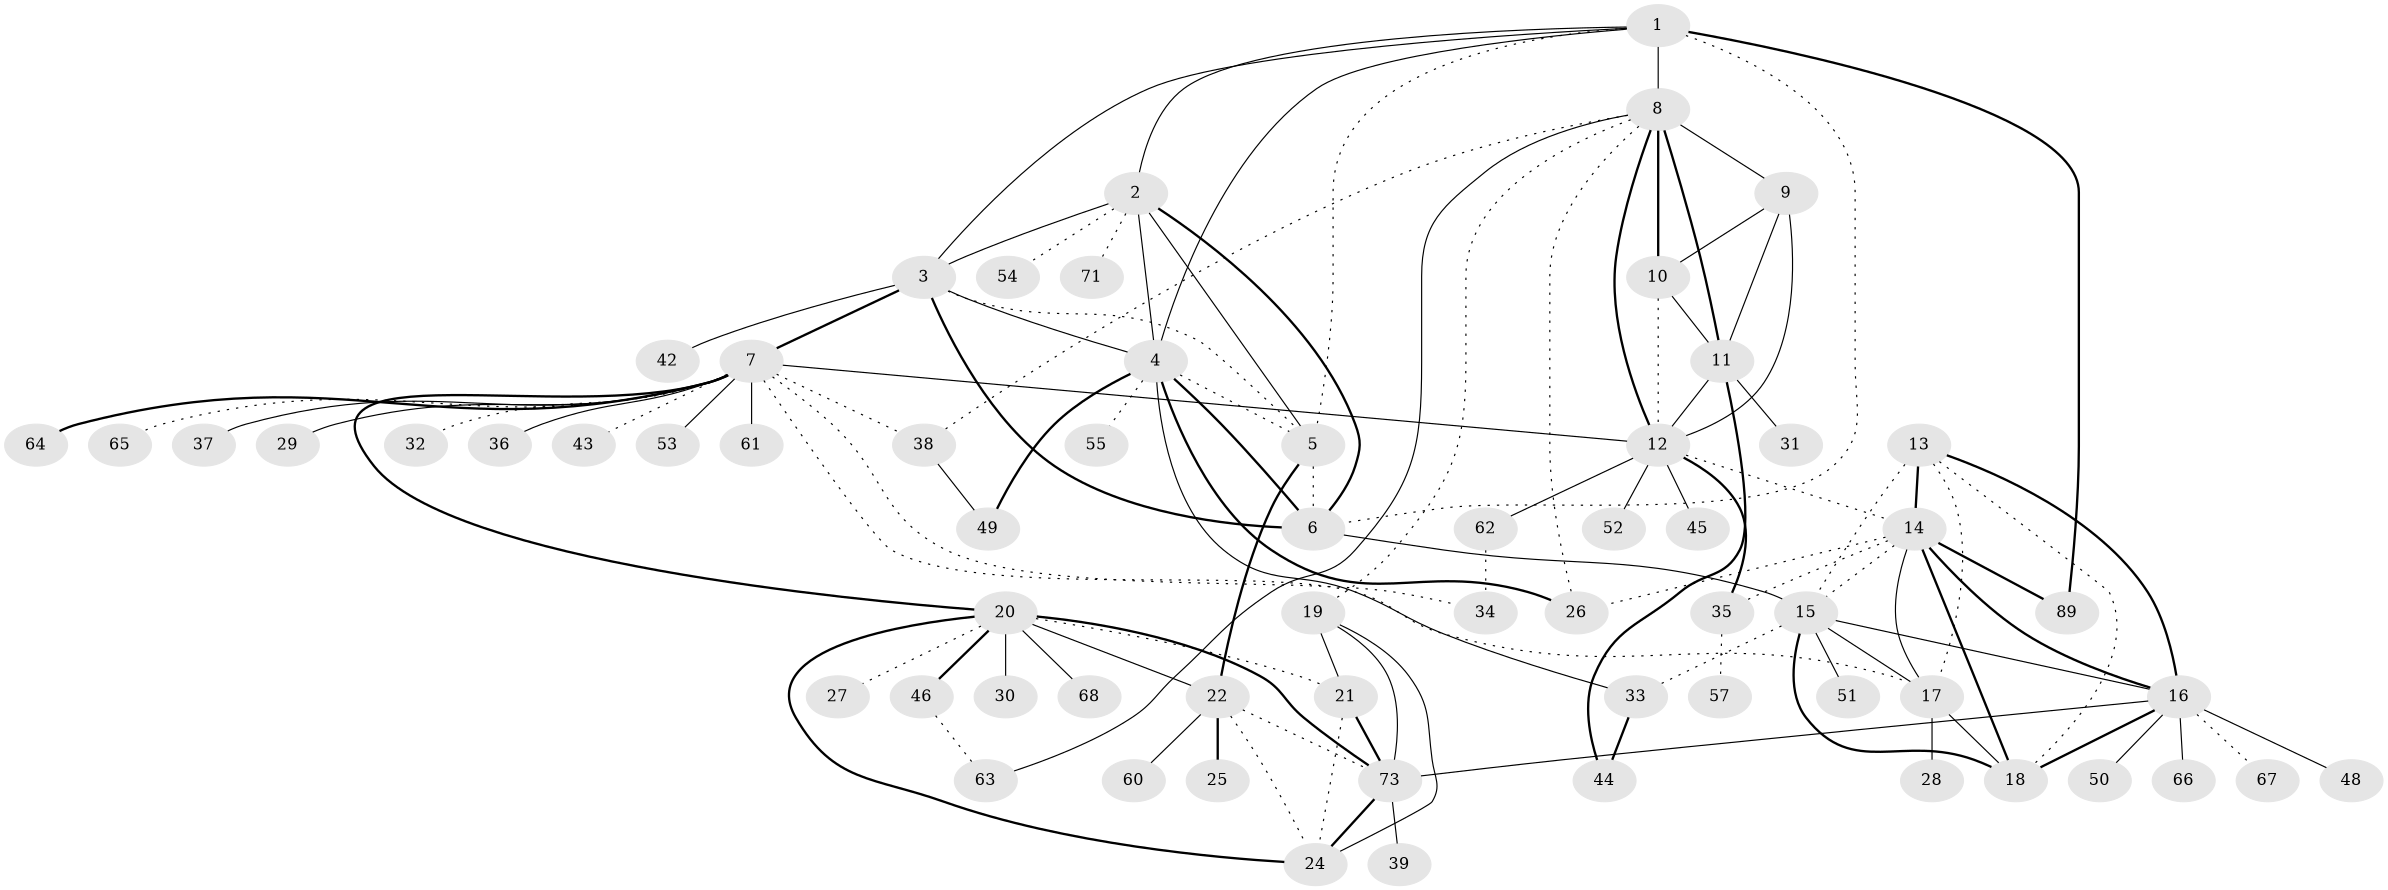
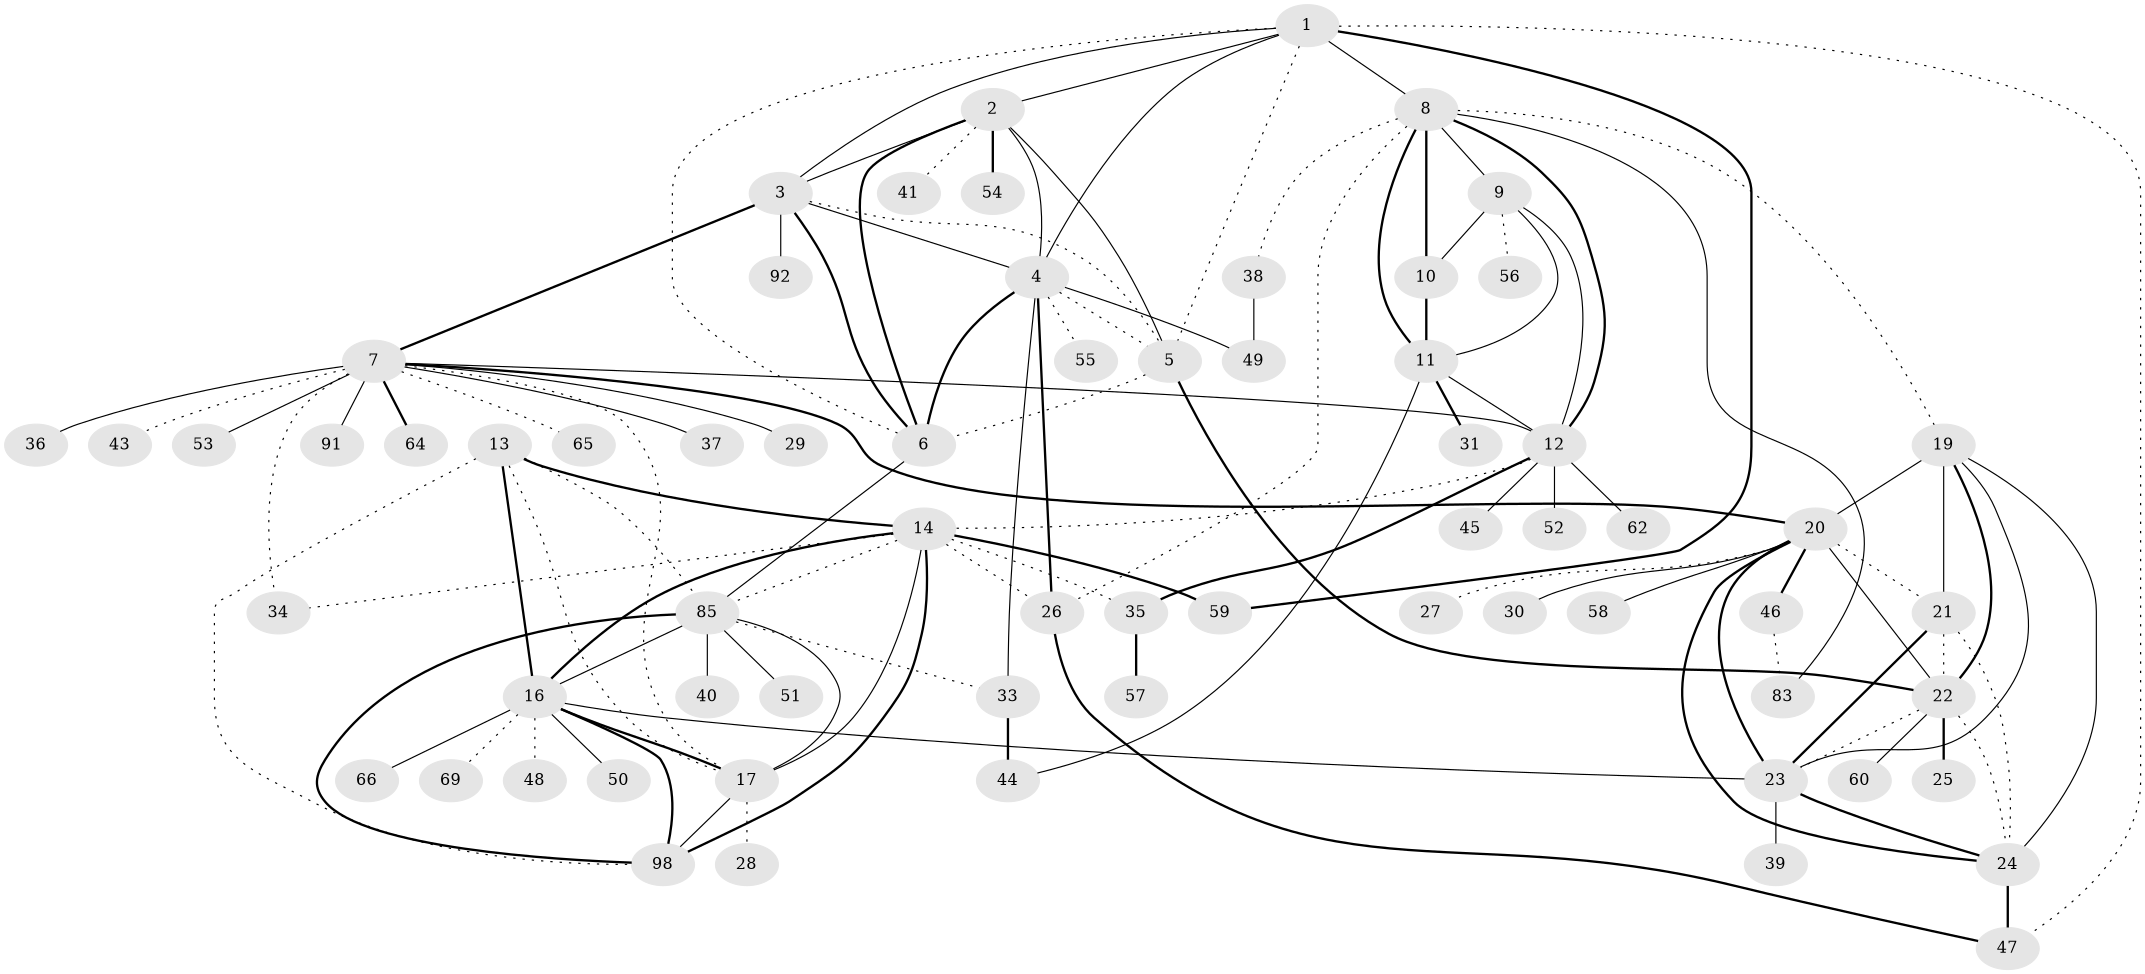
edge "2" -- "54": style dotted -> bold
node "71": label "71" -> "41"
node "56": added
edge "10" -- "11": style solid -> bold
node "42": label "42" -> "92"
edge "10" -- "12": removed
edge "7" -- "38": removed
edge "11" -- "31": style solid -> bold
edge "4" -- "49": style bold -> solid
node "32": removed
node "61": label "61" -> "91"
edge "19" -- "20": added
edge "62" -- "34": now "14" -- "34"
edge "19" -- "22": added
edge "11" -- "44": style bold -> solid
node "15": label "15" -> "85"
node "89": label "89" -> "59"
edge "21" -- "22": added
edge "35" -- "57": style dotted -> bold
node "40": added
node "68": label "68" -> "58"
edge "16" -- "17": added
edge "17" -- "28": style solid -> dotted
edge "16" -- "48": style solid -> dotted
node "63": label "63" -> "83"
node "73": label "73" -> "23"
node "18": label "18" -> "98"
node "67": label "67" -> "69"
node "47": added
